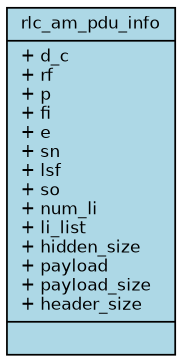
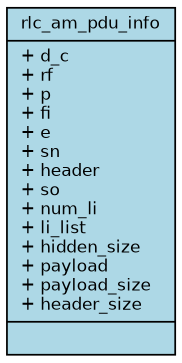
node "rlc_am_pdu_info": text "+ lsf" -> "+ header"
